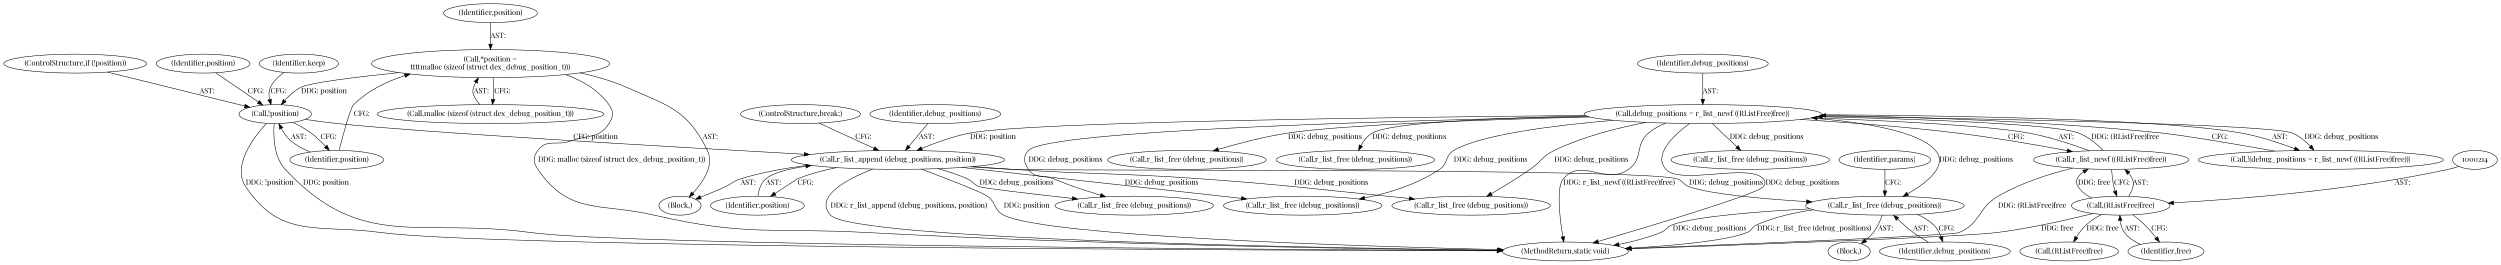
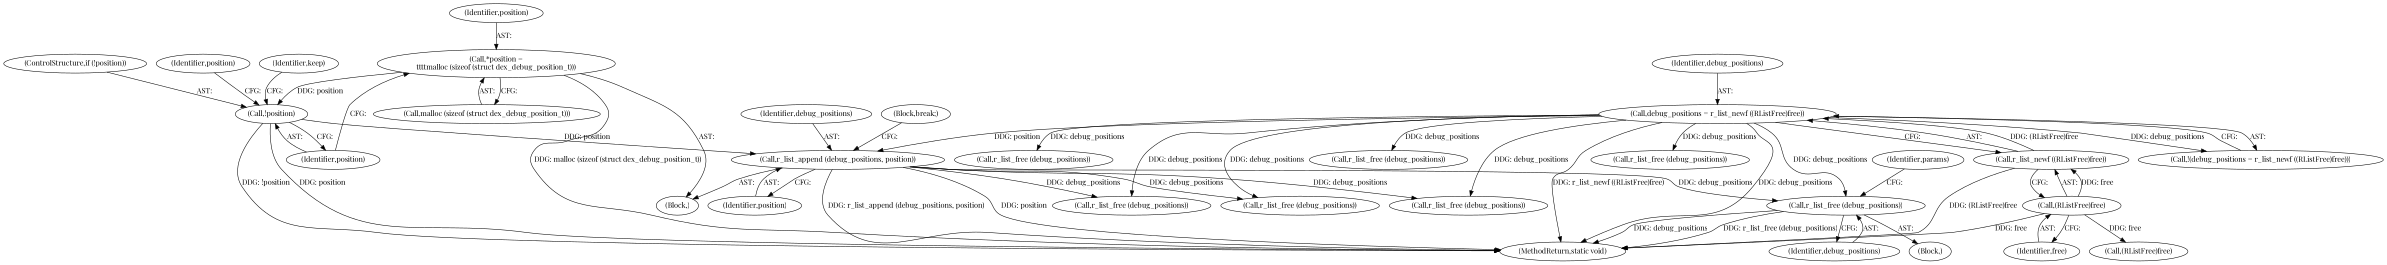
node "(ControlStructure,break;)": label "(ControlStructure,break;)" -> "(Block,break;)"
edge "(Call,!position)" -> "(Call,r_list_append (debug_positions, position))": label "CFG: position" -> "DDG: position"
node "1000214": removed
